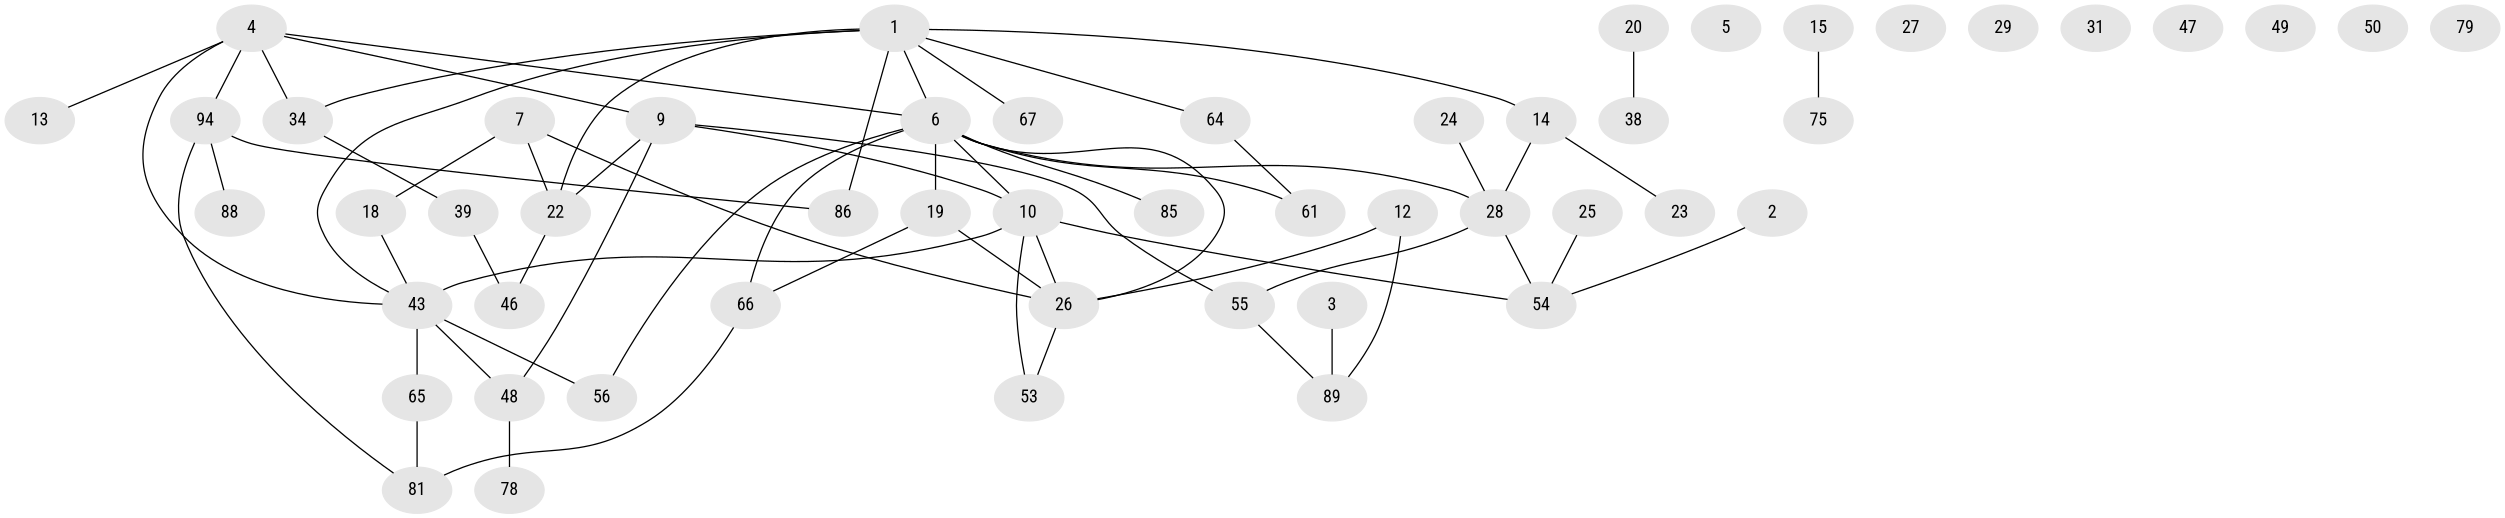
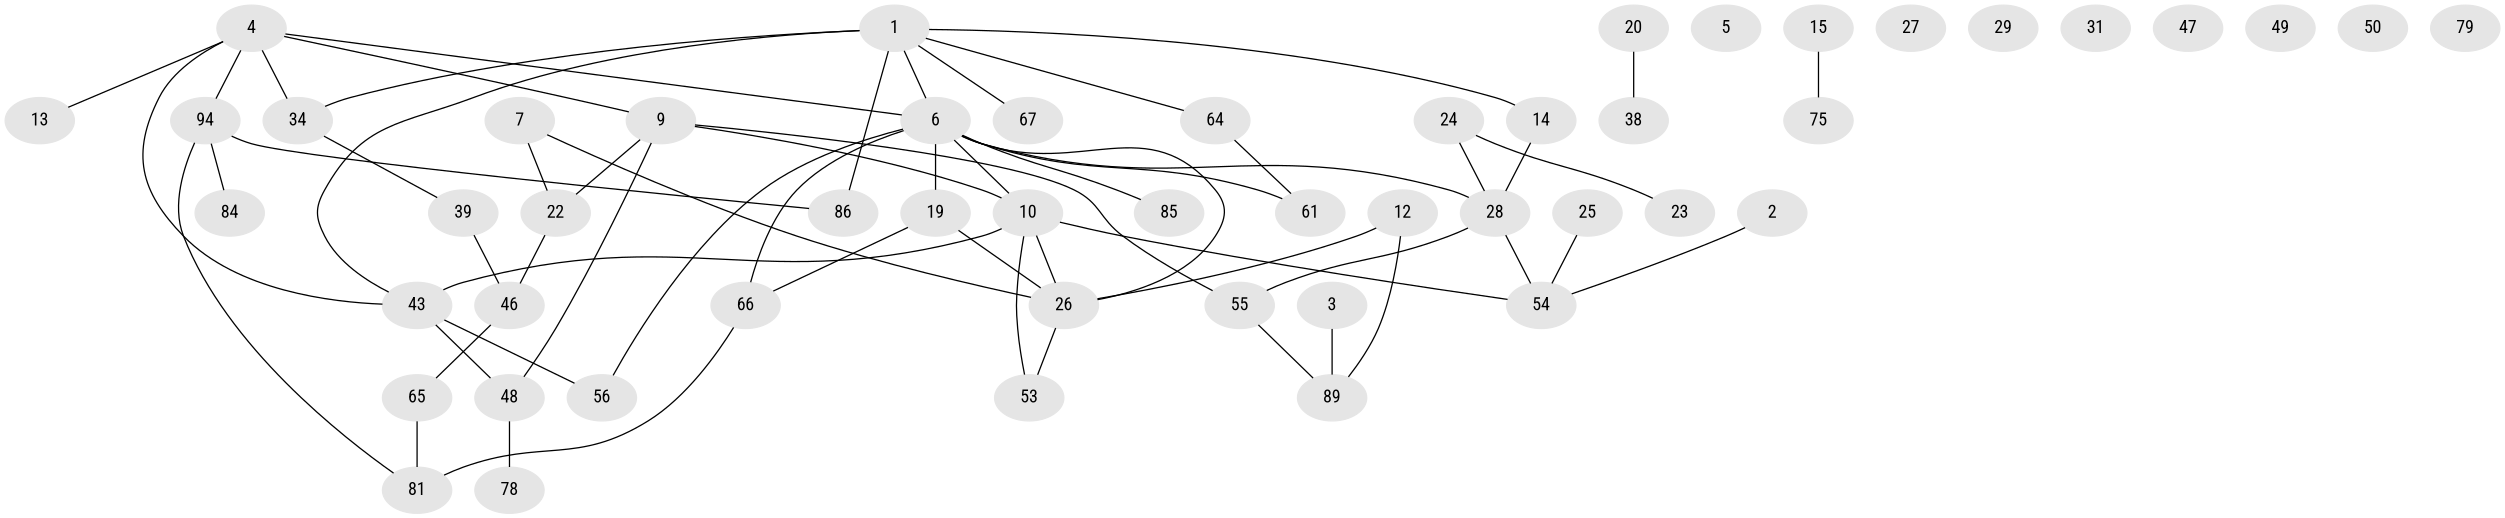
edge "1" -- "22": removed
edge "14" -- "23": now "24" -- "23"
node "88": label "88" -> "84"
node "18": removed
edge "43" -- "65": now "46" -- "65"
